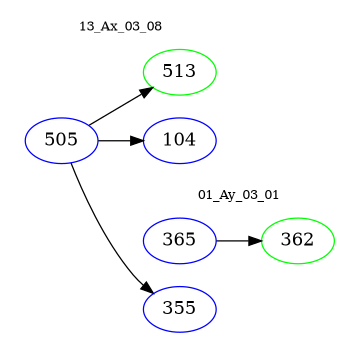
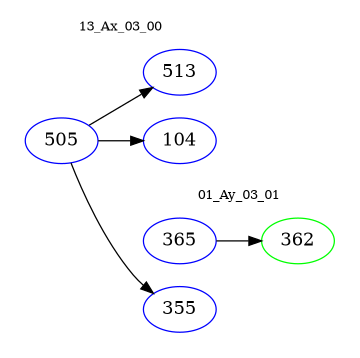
cluster "13_Ax_03_08": label "13_Ax_03_08" -> "13_Ax_03_00"
node "513": color green -> blue
